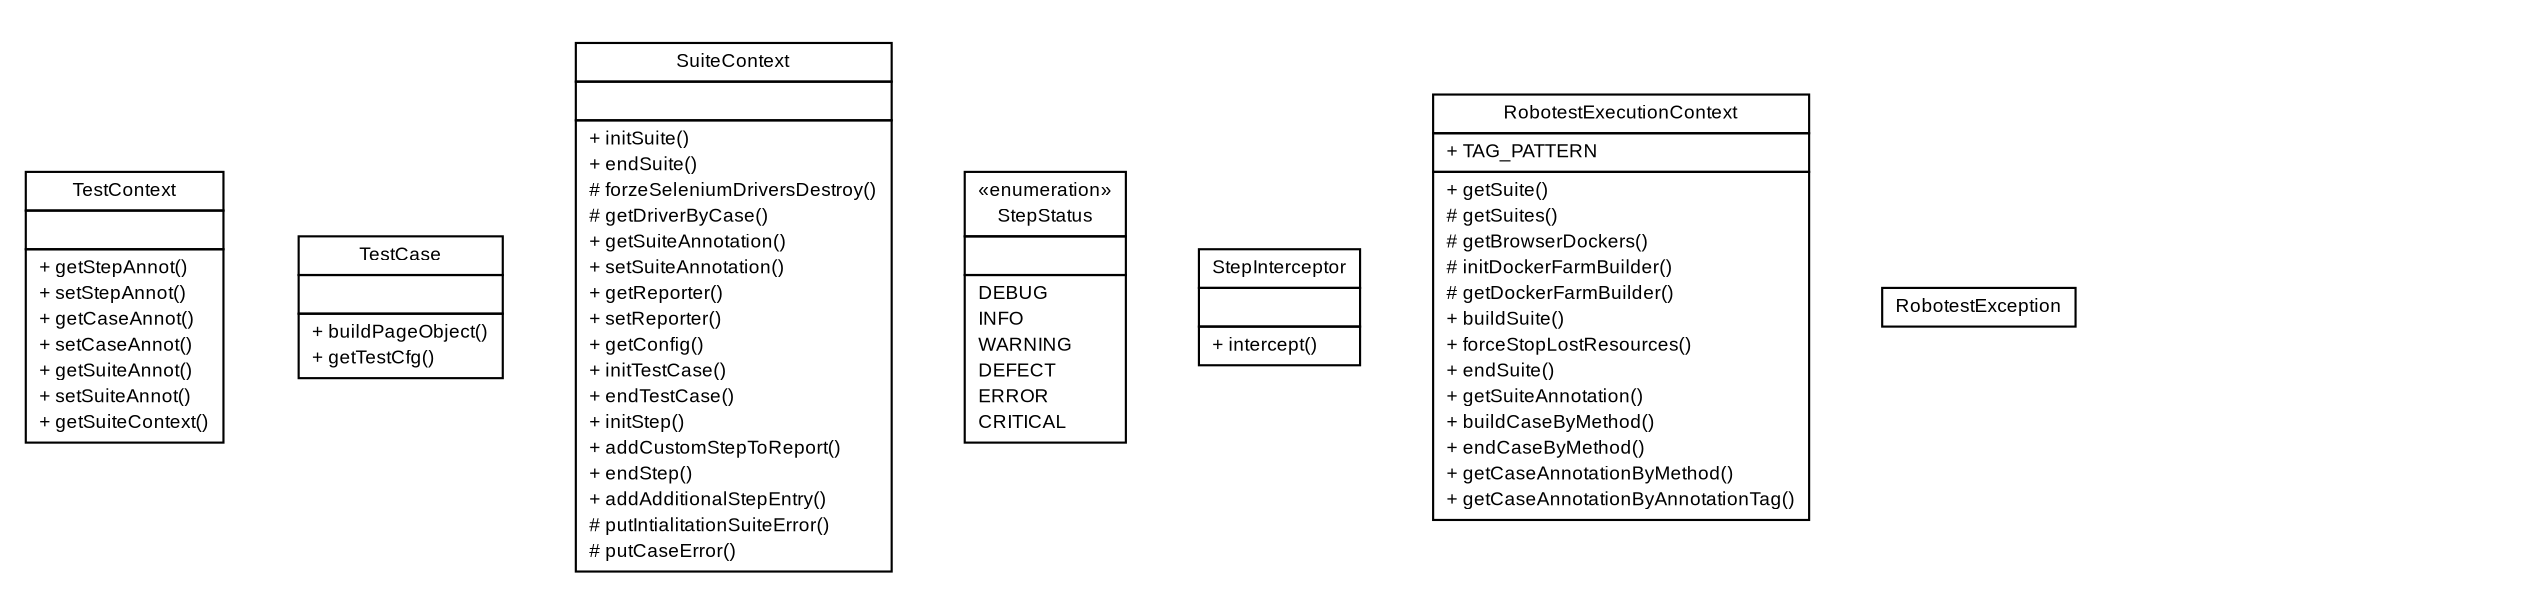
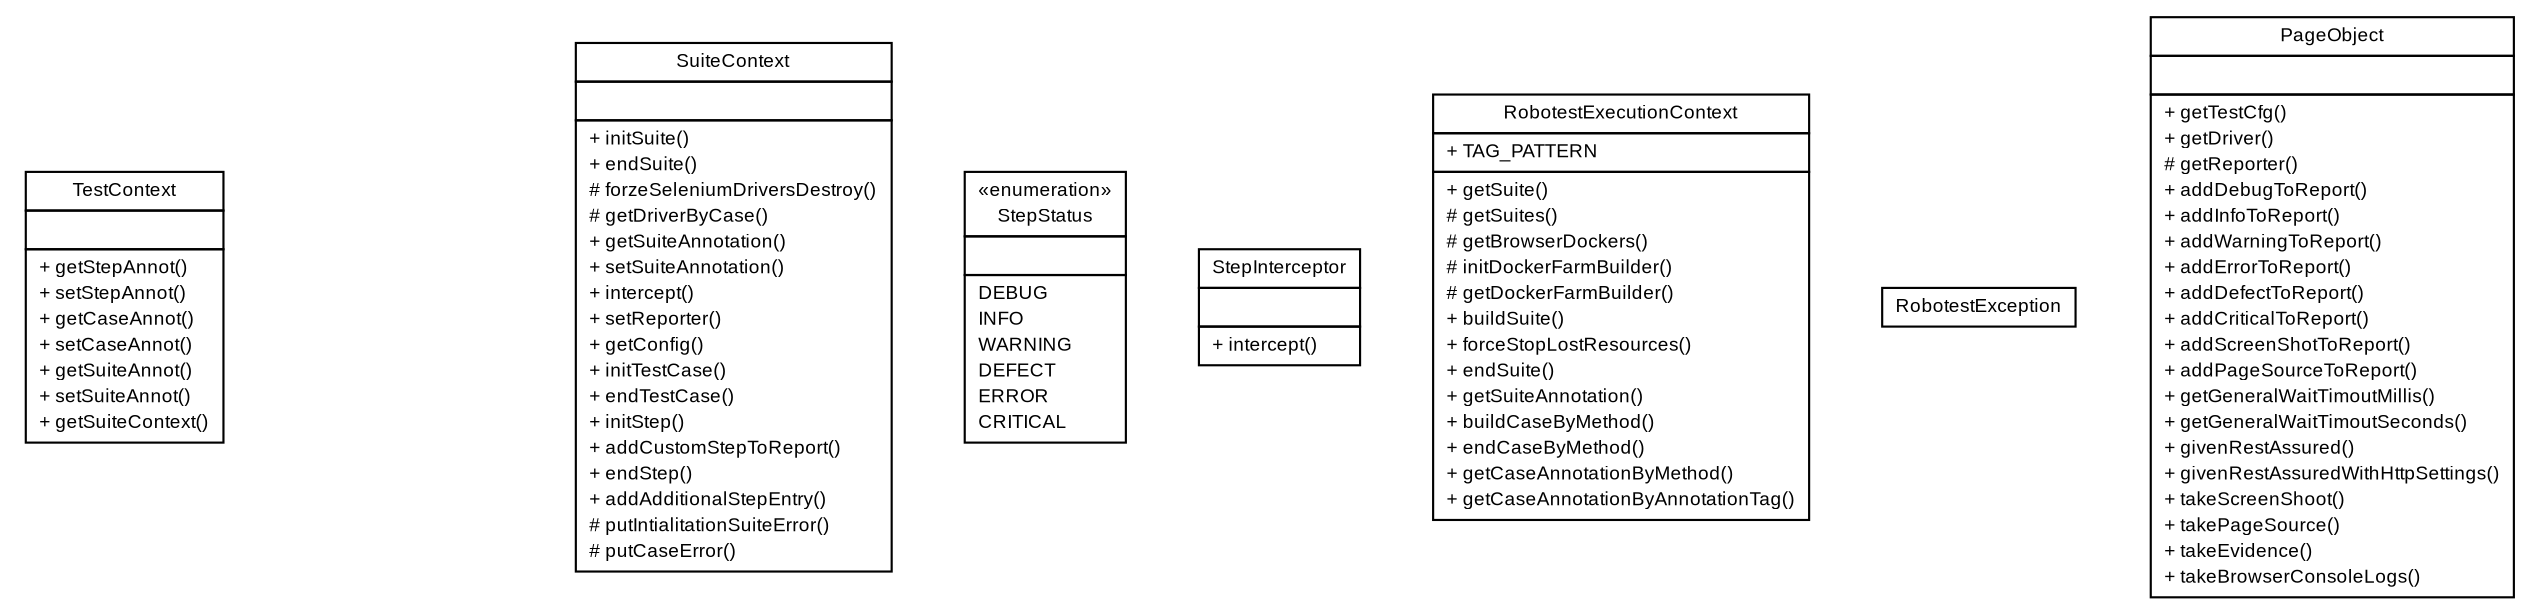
node "SuiteContext": text "+ getReporter()" -> "+ intercept()"
node "TestCase": removed
node "PageObject": added
